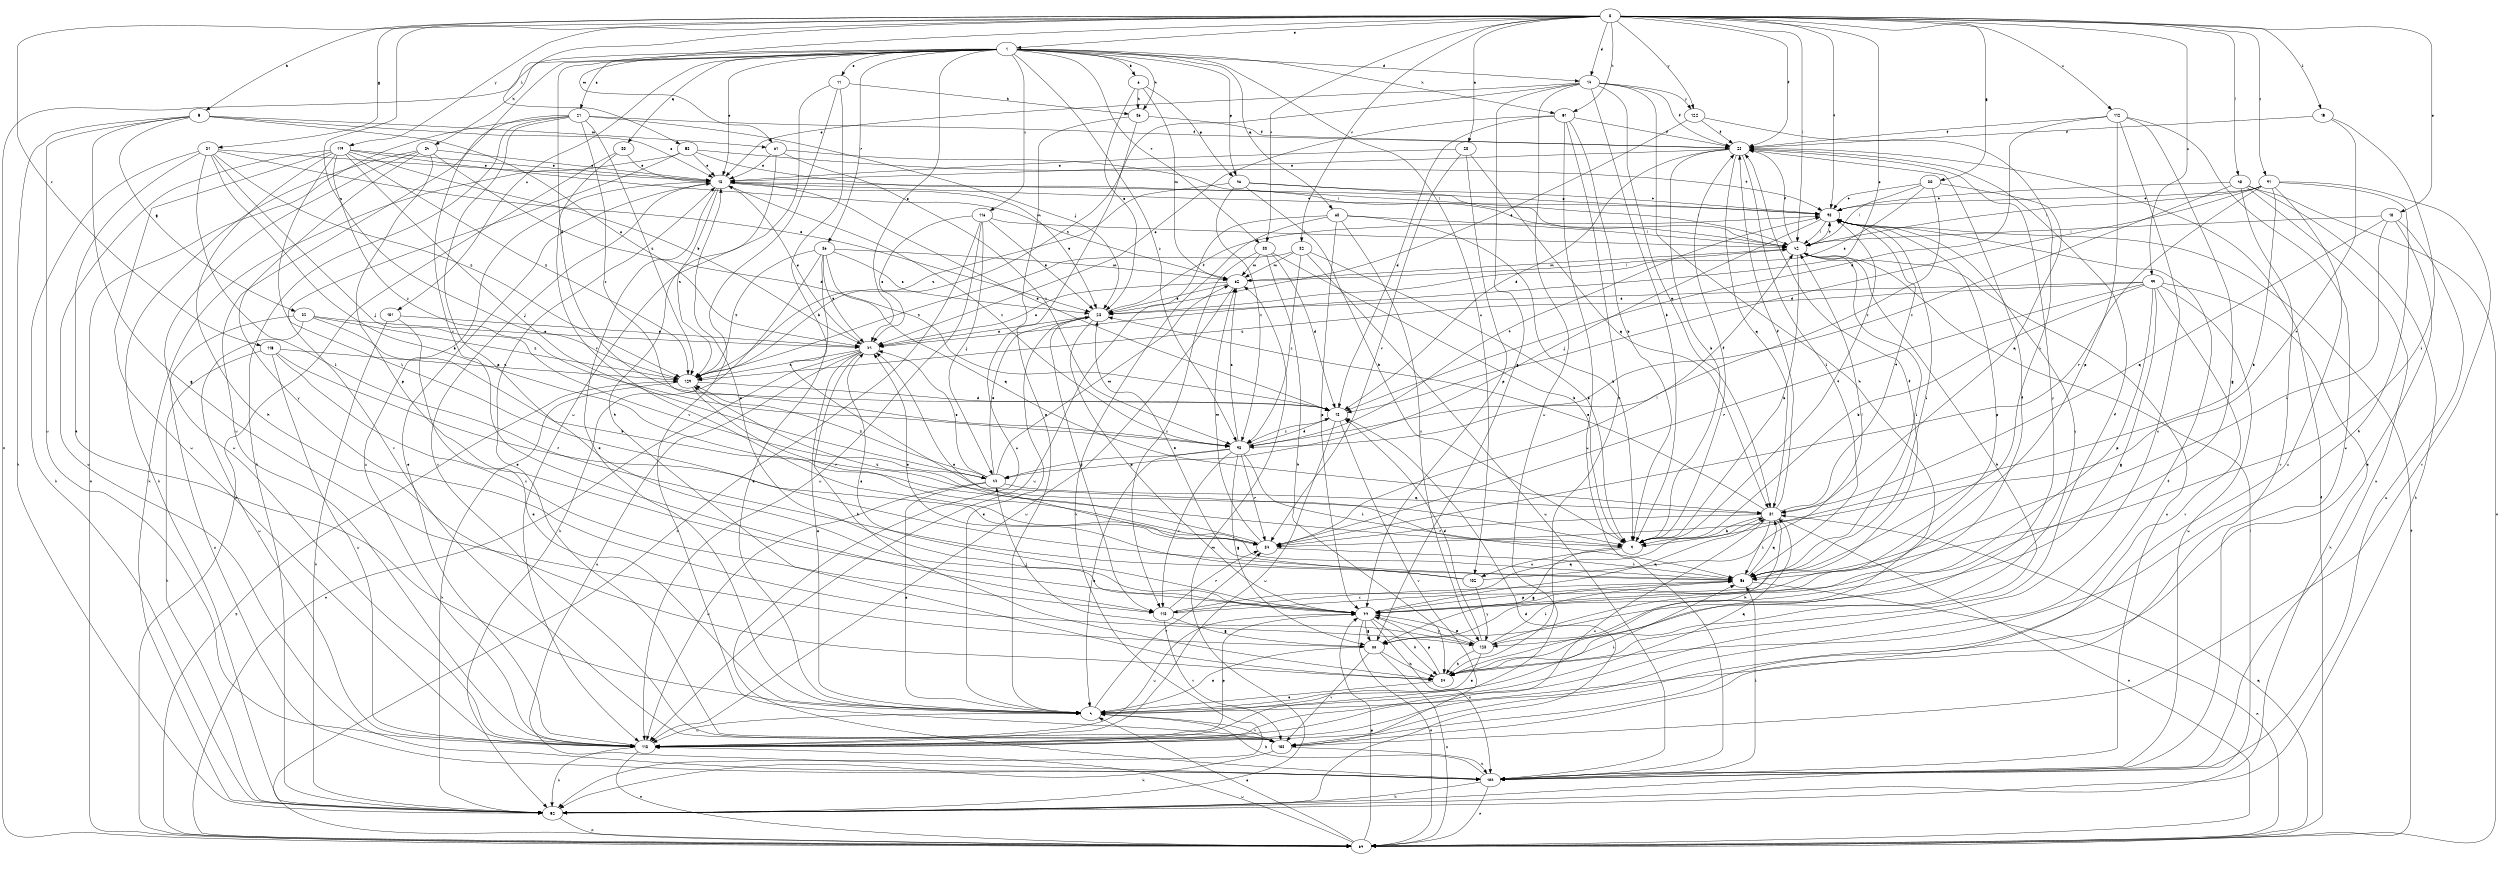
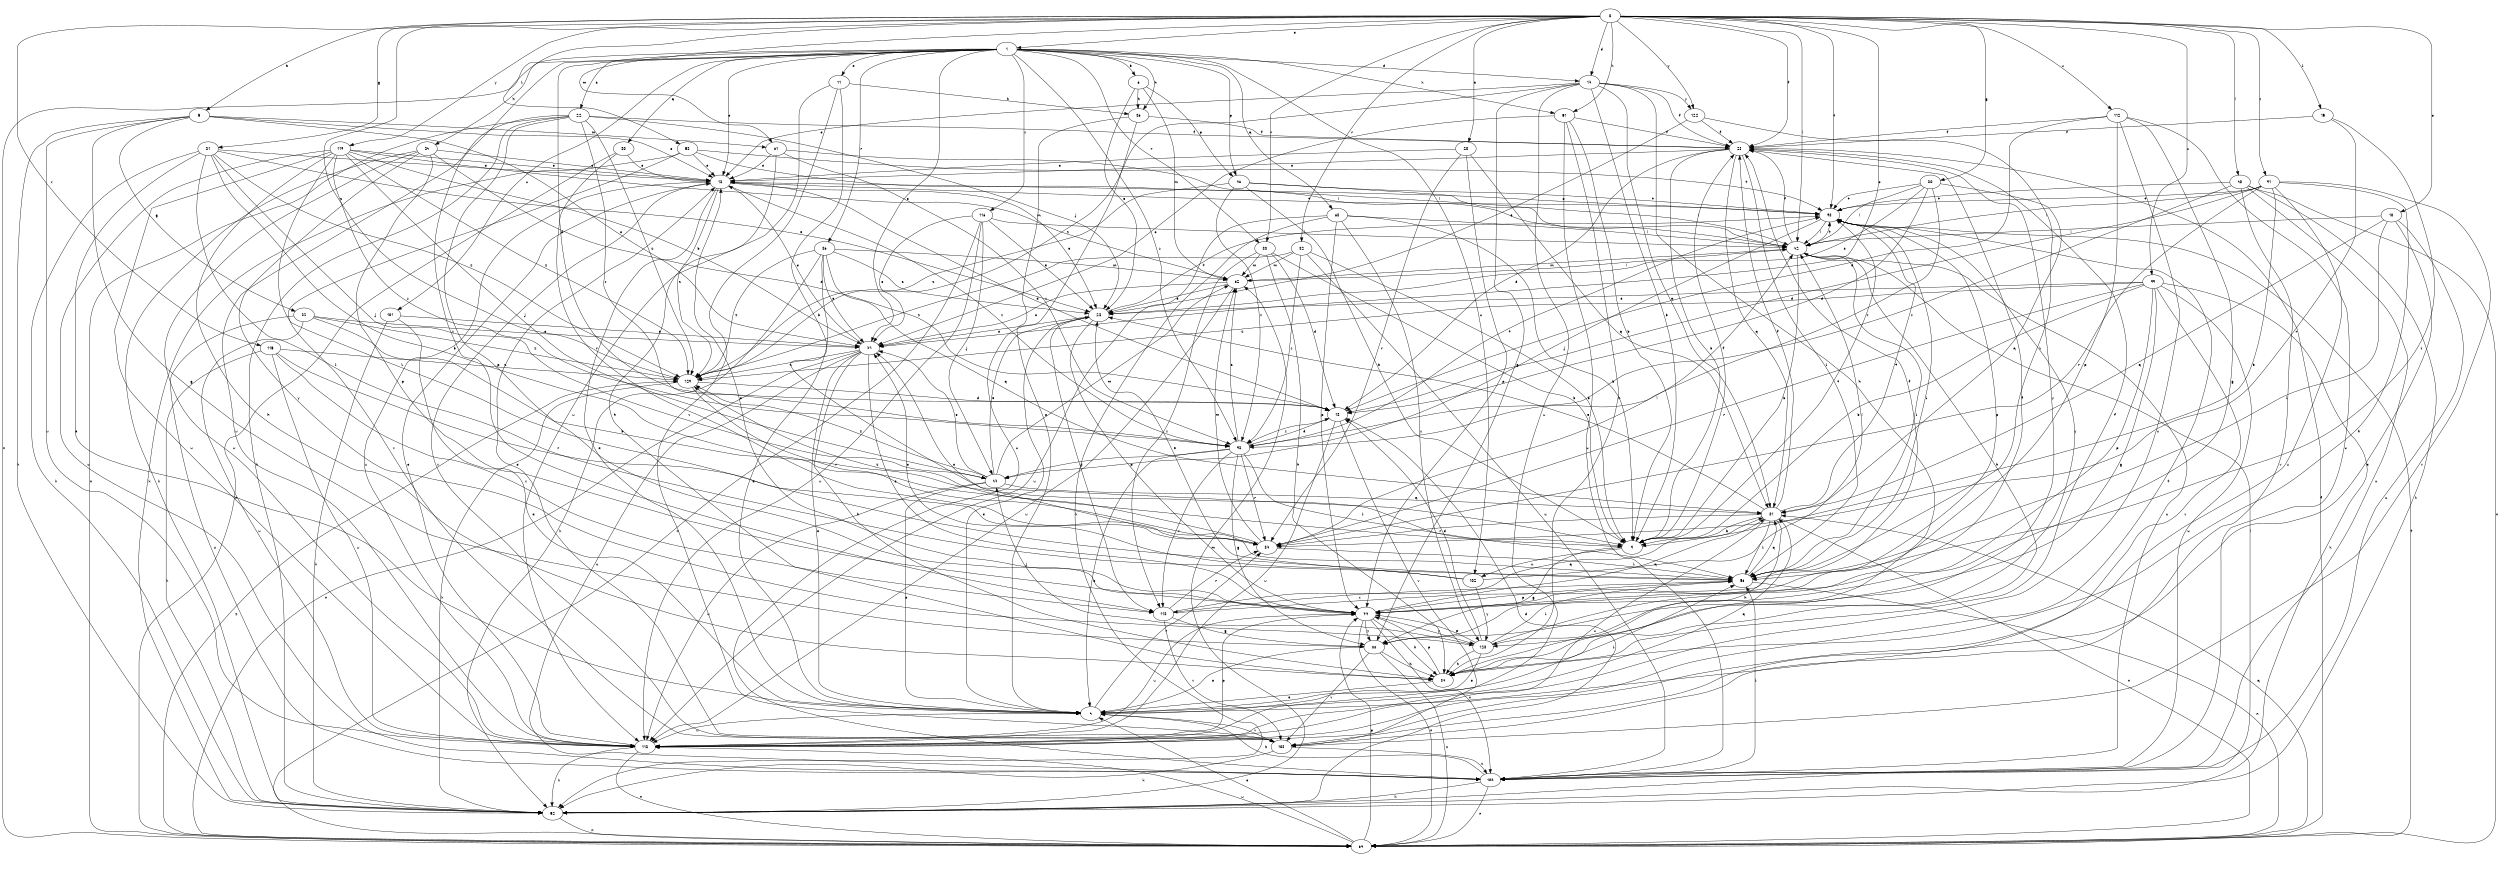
node "21": label "21" -> "22"
edge "51" -> "18": now "30" -> "18"
edge "77" -> "72": reversed
edge "77" -> "33": label "g" -> "y"
